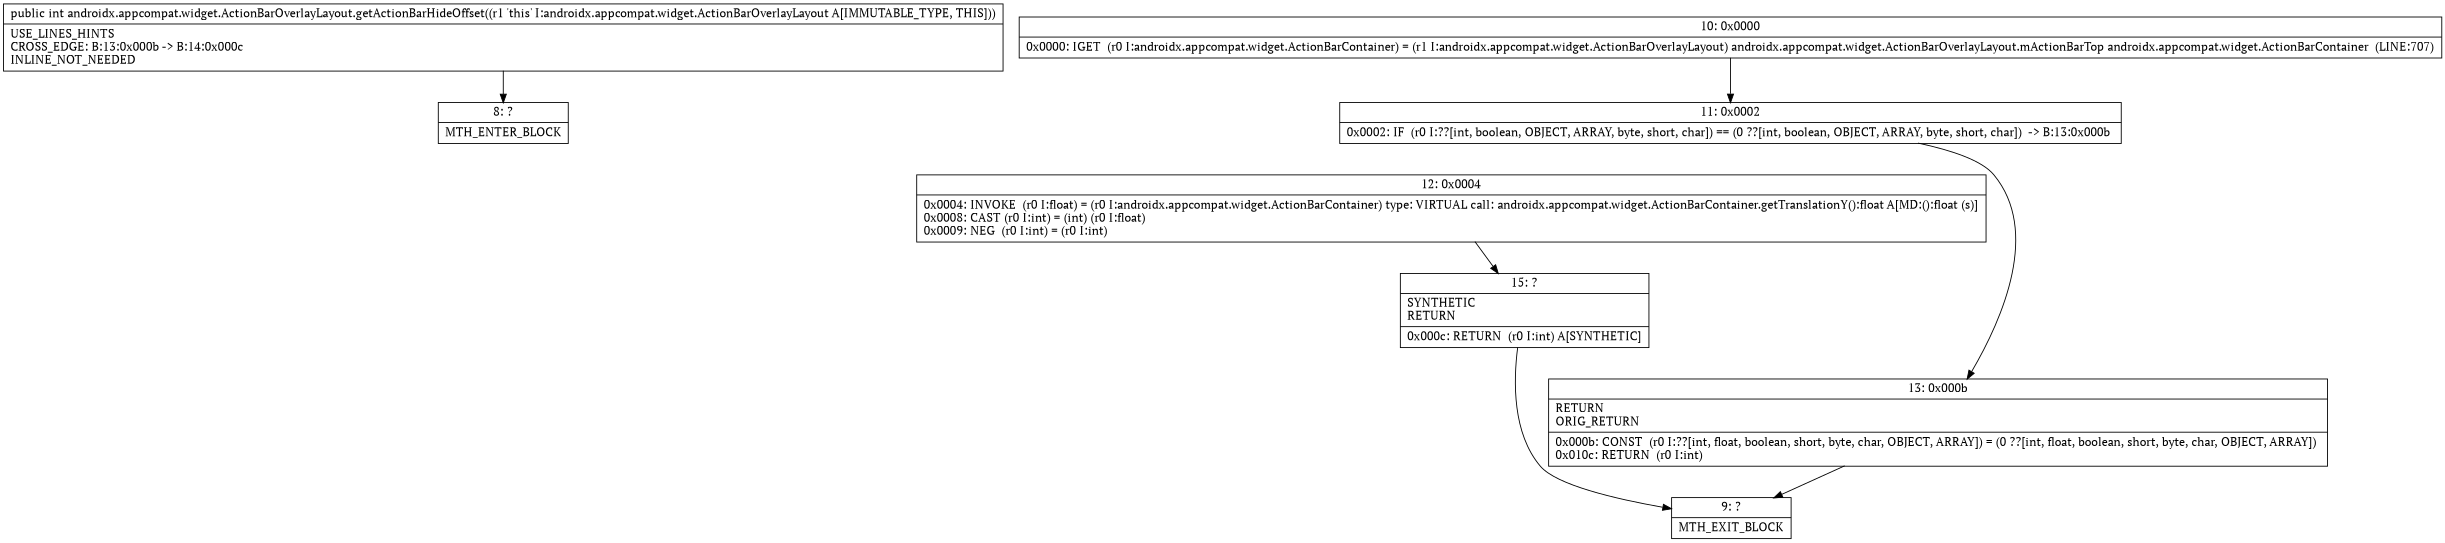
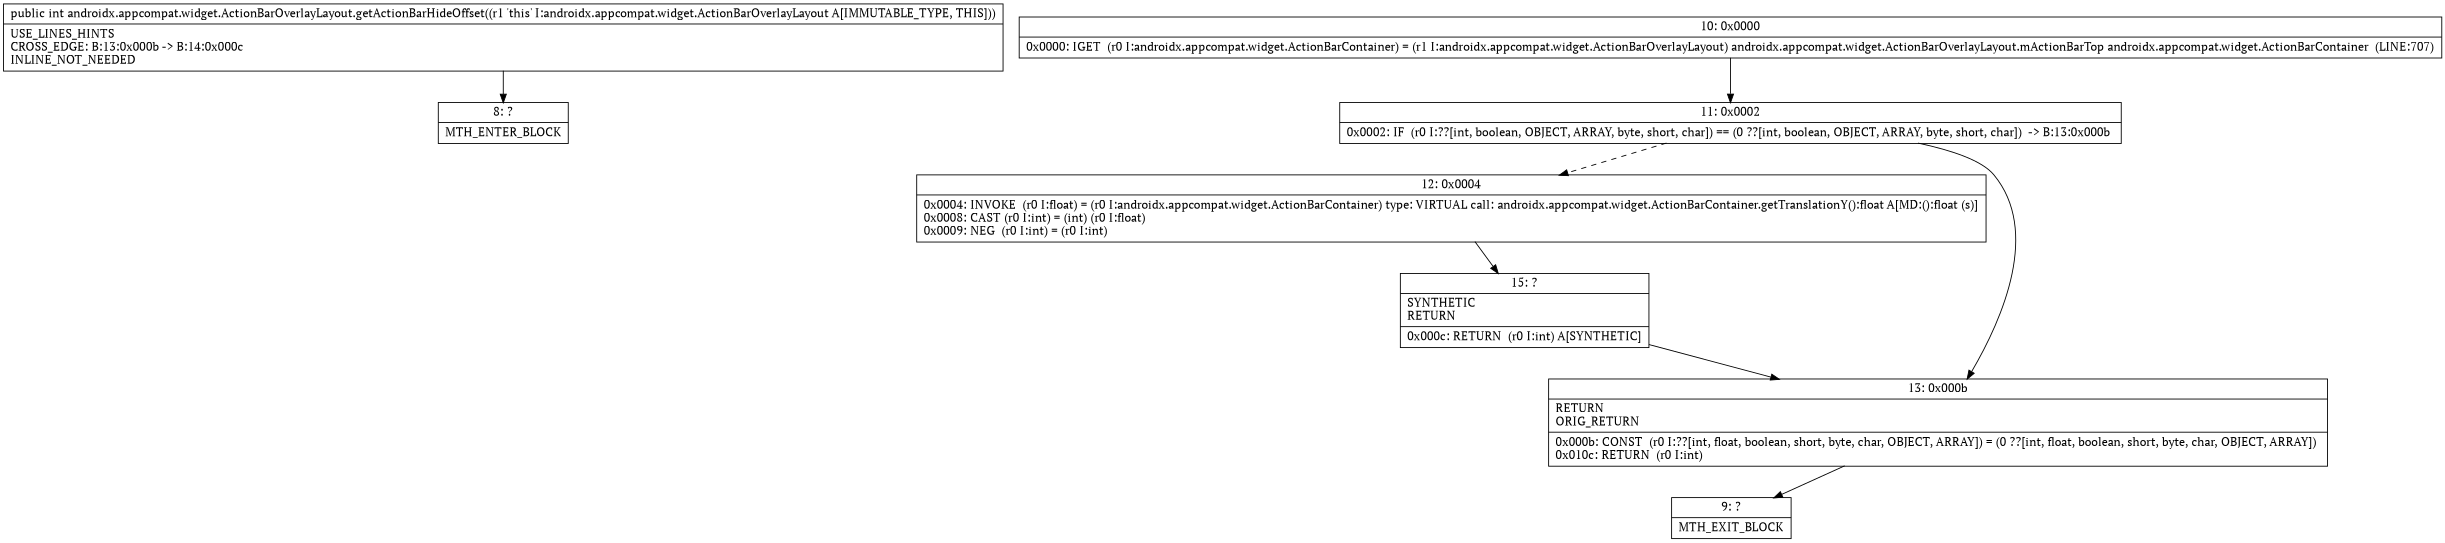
edge "11: 0x0002" -> "12: 0x0004": added
edge "15: ?" -> "9: ?": now "15: ?" -> "13: 0x000b"
